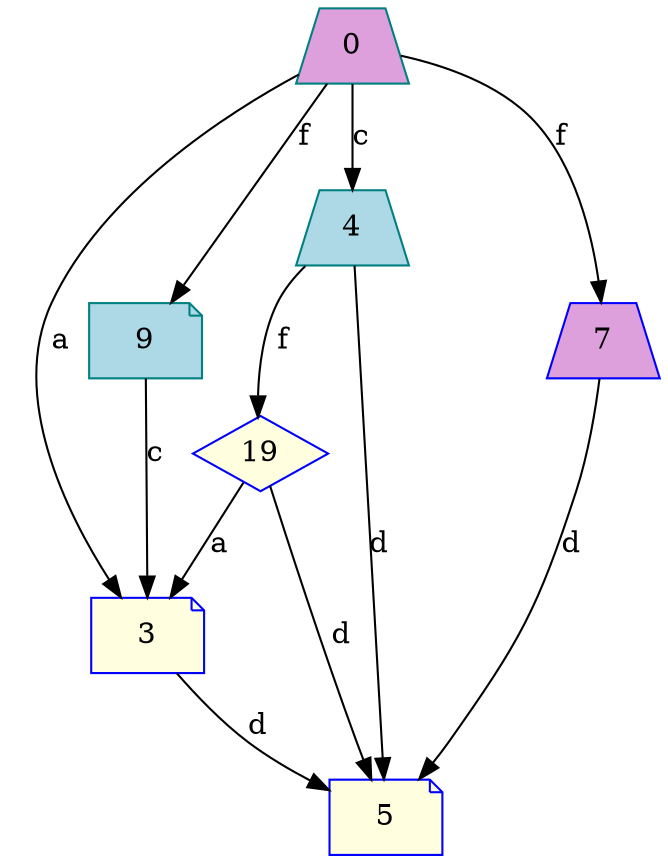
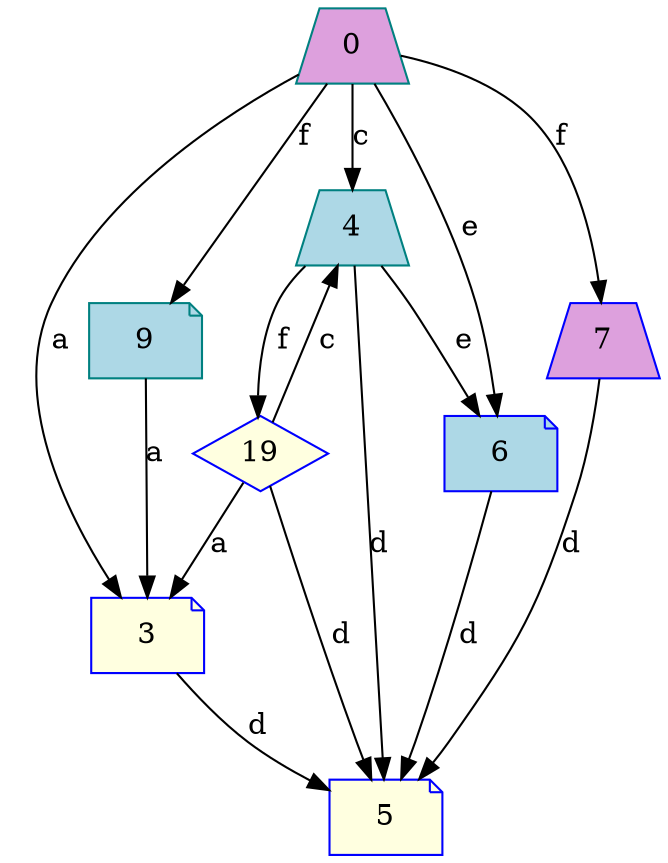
edge "19" -> "4": added, label "c"
edge "9" -> "3": label "c" -> "a"
node "6": added
